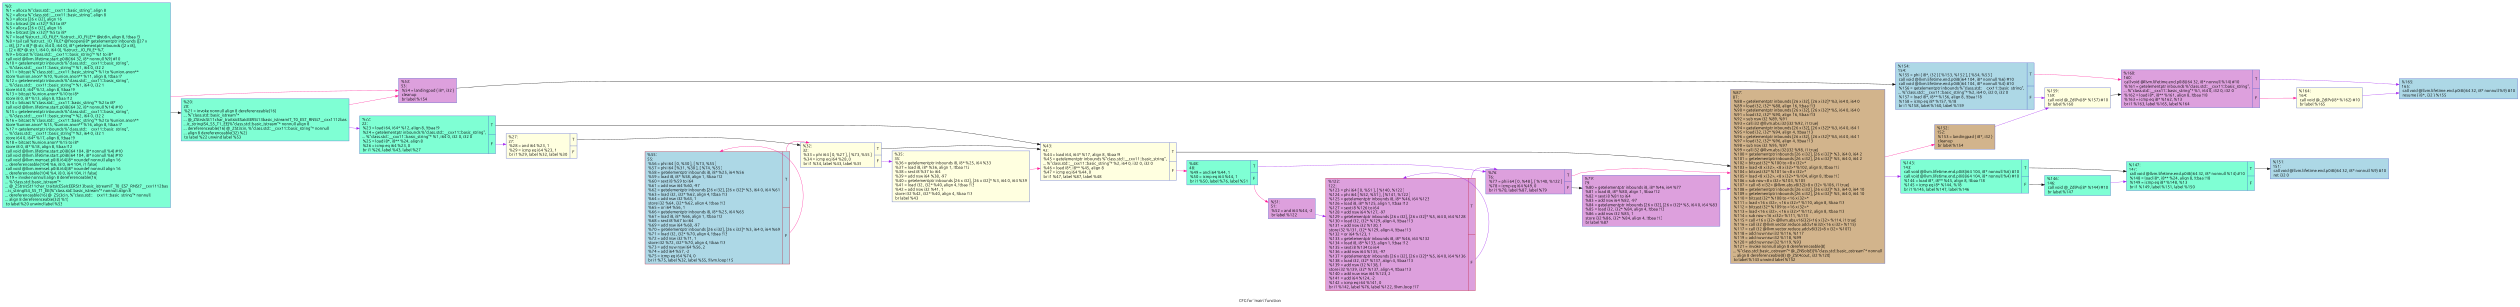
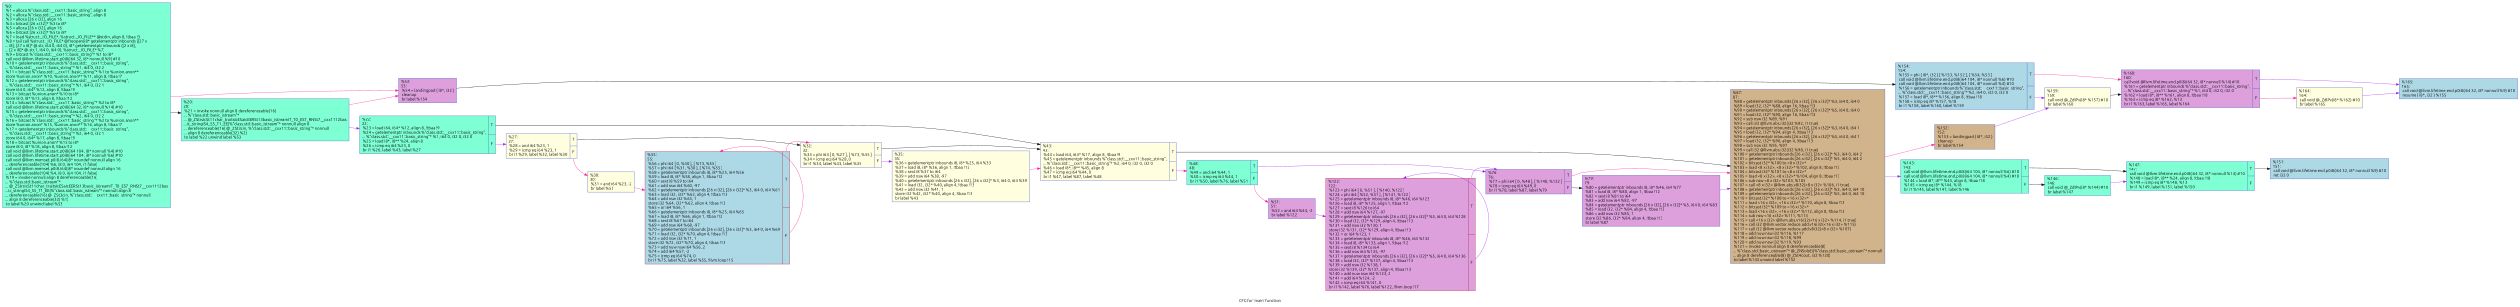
node "%30:": added
